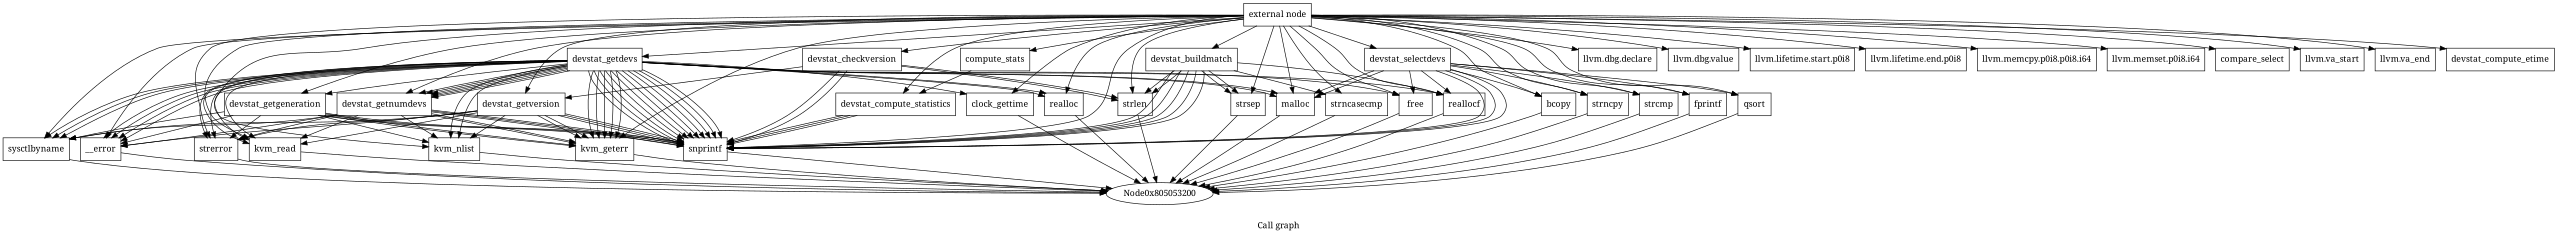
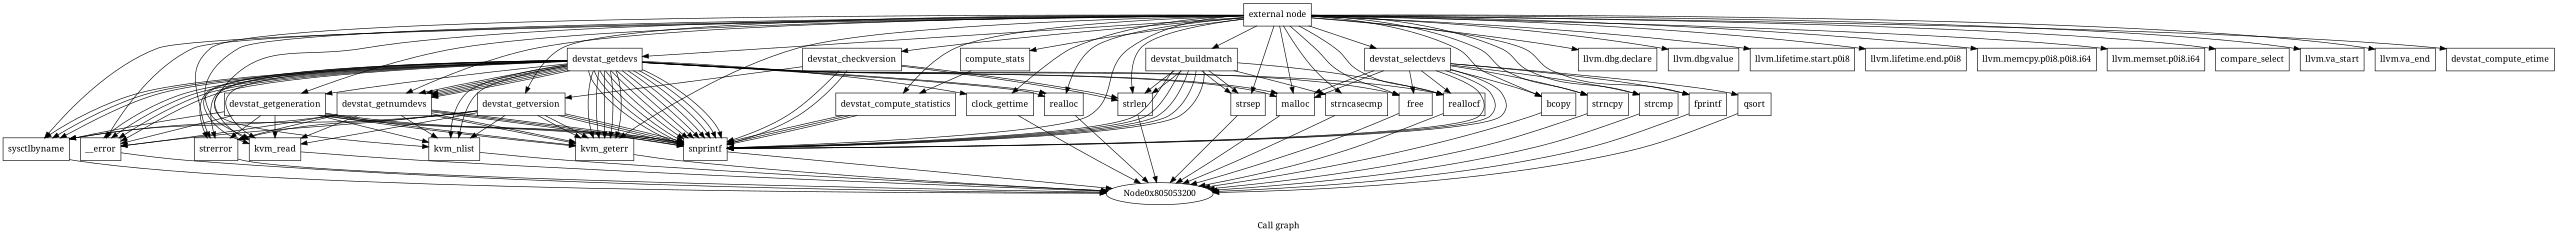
edge "external node" -> "qsort": removed
edge "devstat_getgeneration" -> "kvm_read": added
